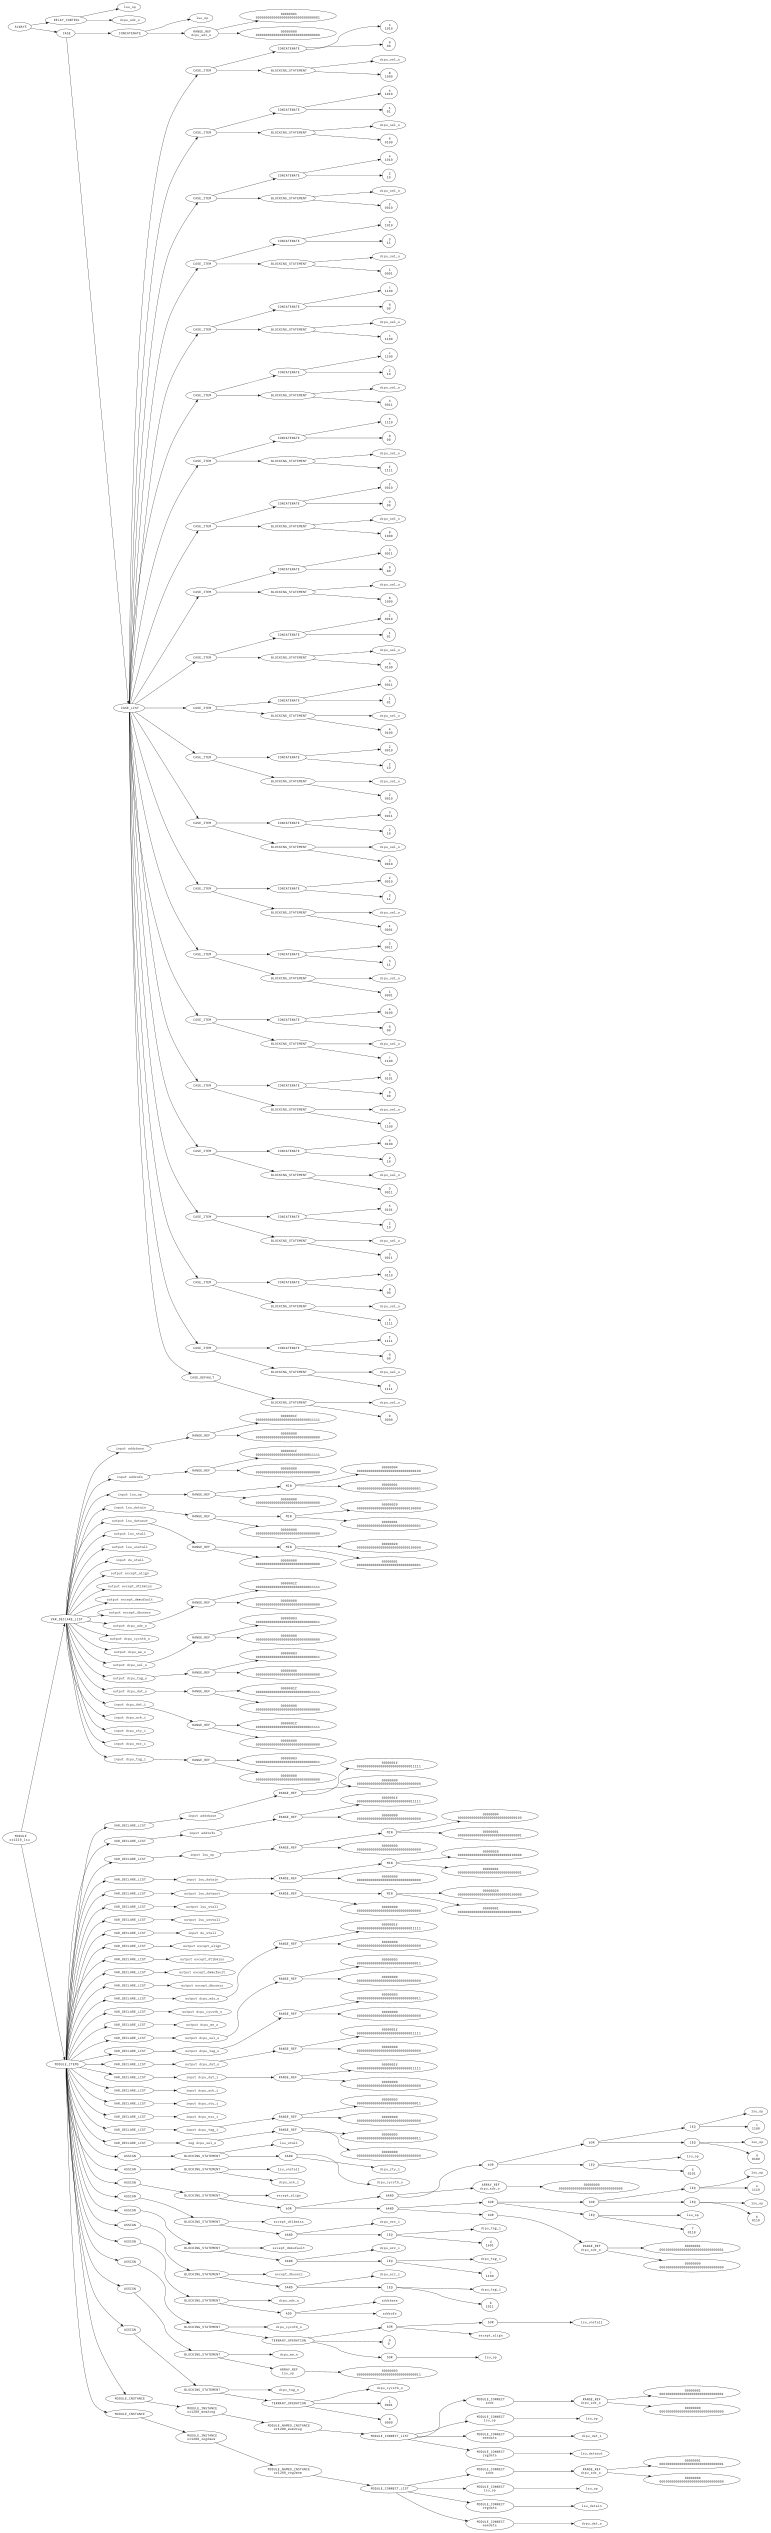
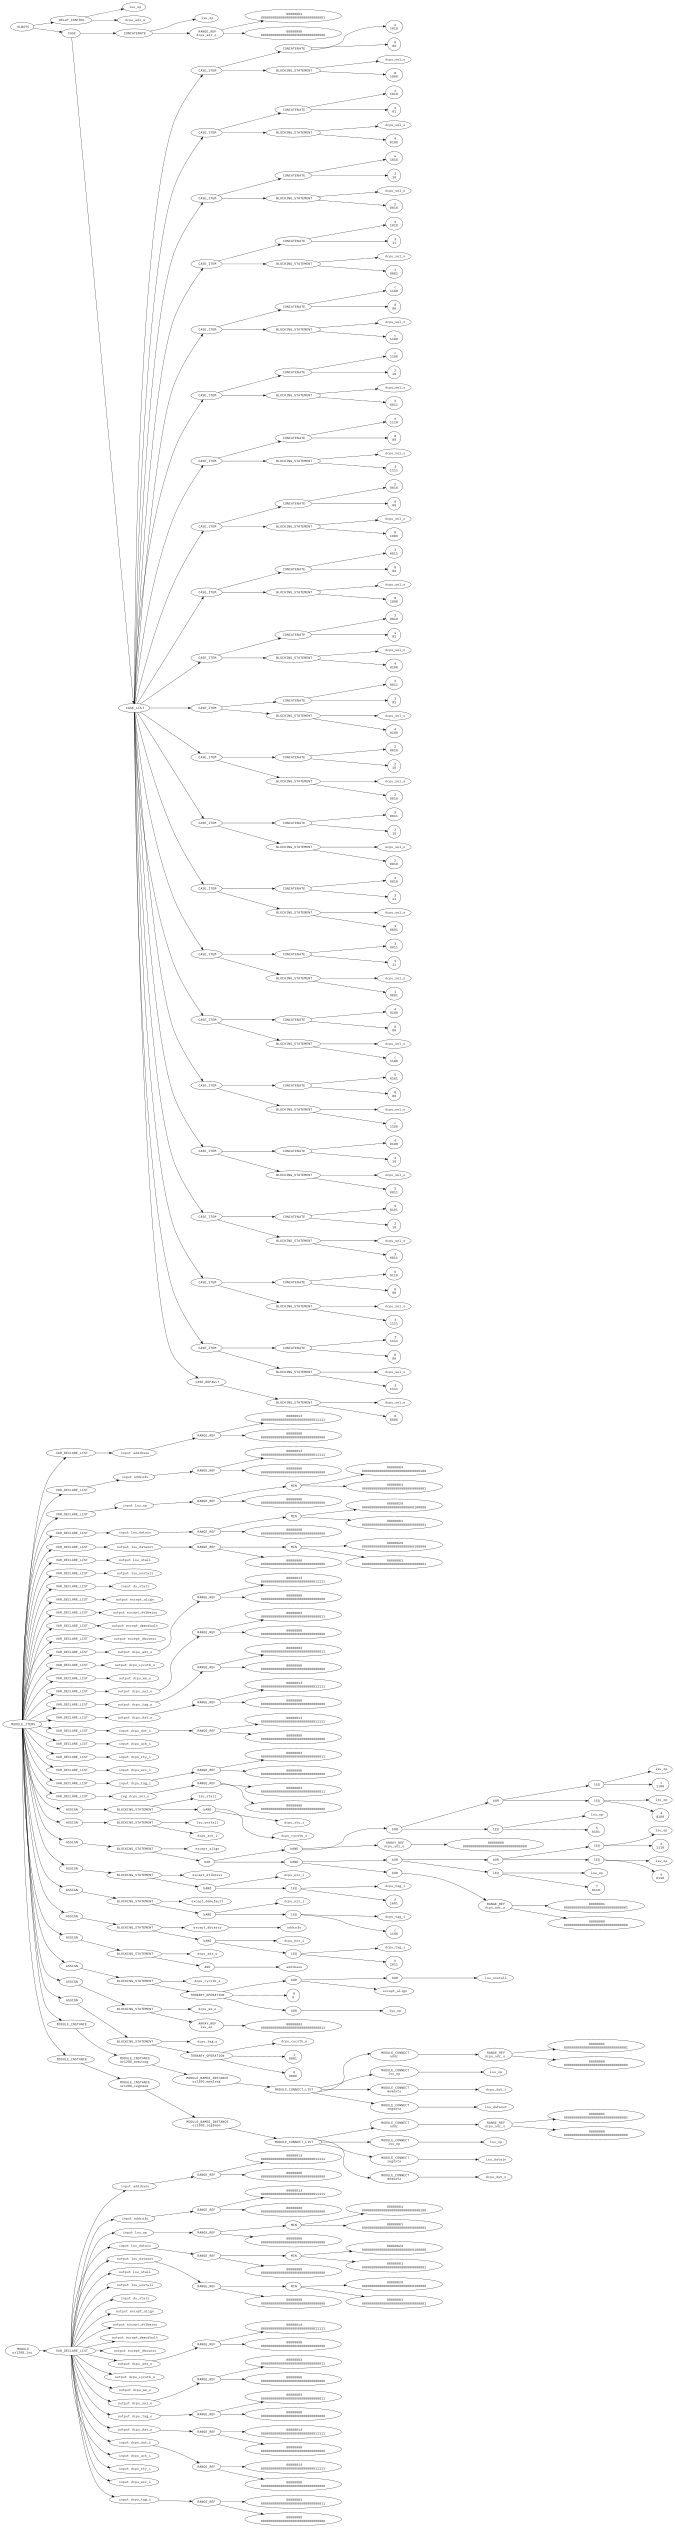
node "MODULE": text "or1220_lsu" -> "or1200_lsu"
edge "MODULE" -> "MODULE_ITEMS": removed
edge "ADD" -> "addrofs": now "except_dbuserr" -> "addrofs"
